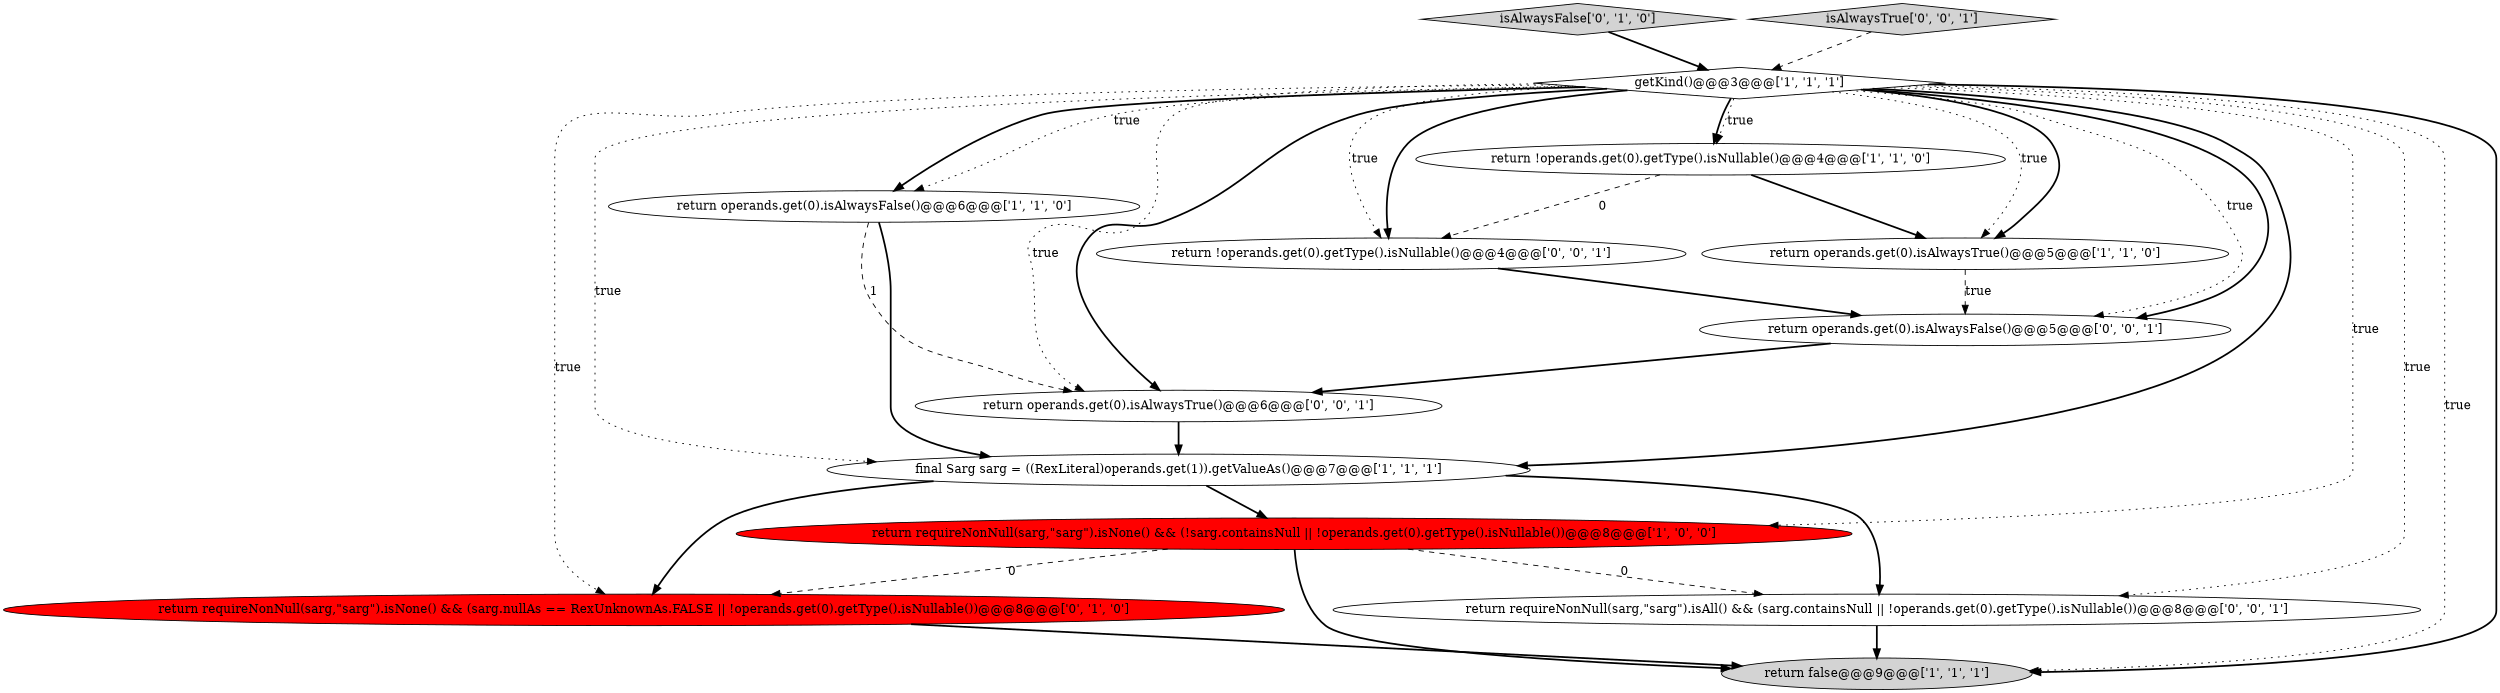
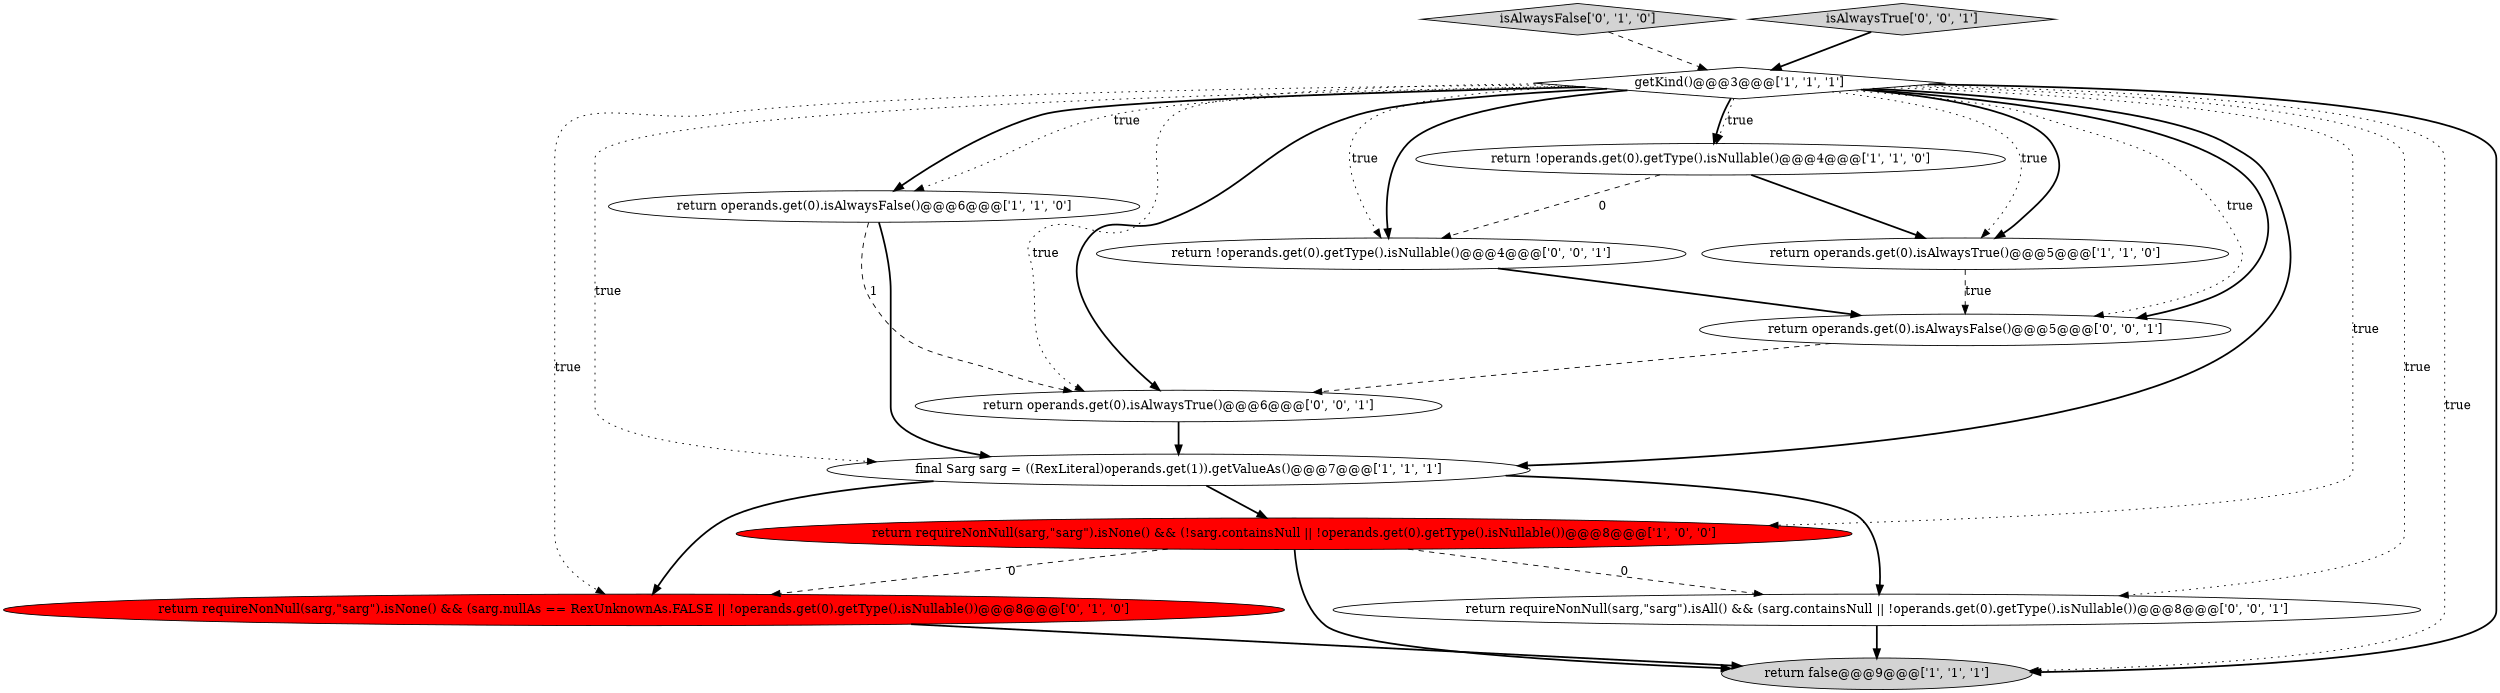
edge "isAlwaysFalse['0', '1', '0']" -> "getKind()@@@3@@@['1', '1', '1']": style bold -> dashed
edge "isAlwaysTrue['0', '0', '1']" -> "getKind()@@@3@@@['1', '1', '1']": style dashed -> bold
edge "return operands.get(0).isAlwaysFalse()@@@5@@@['0', '0', '1']" -> "return operands.get(0).isAlwaysTrue()@@@6@@@['0', '0', '1']": style bold -> dashed
